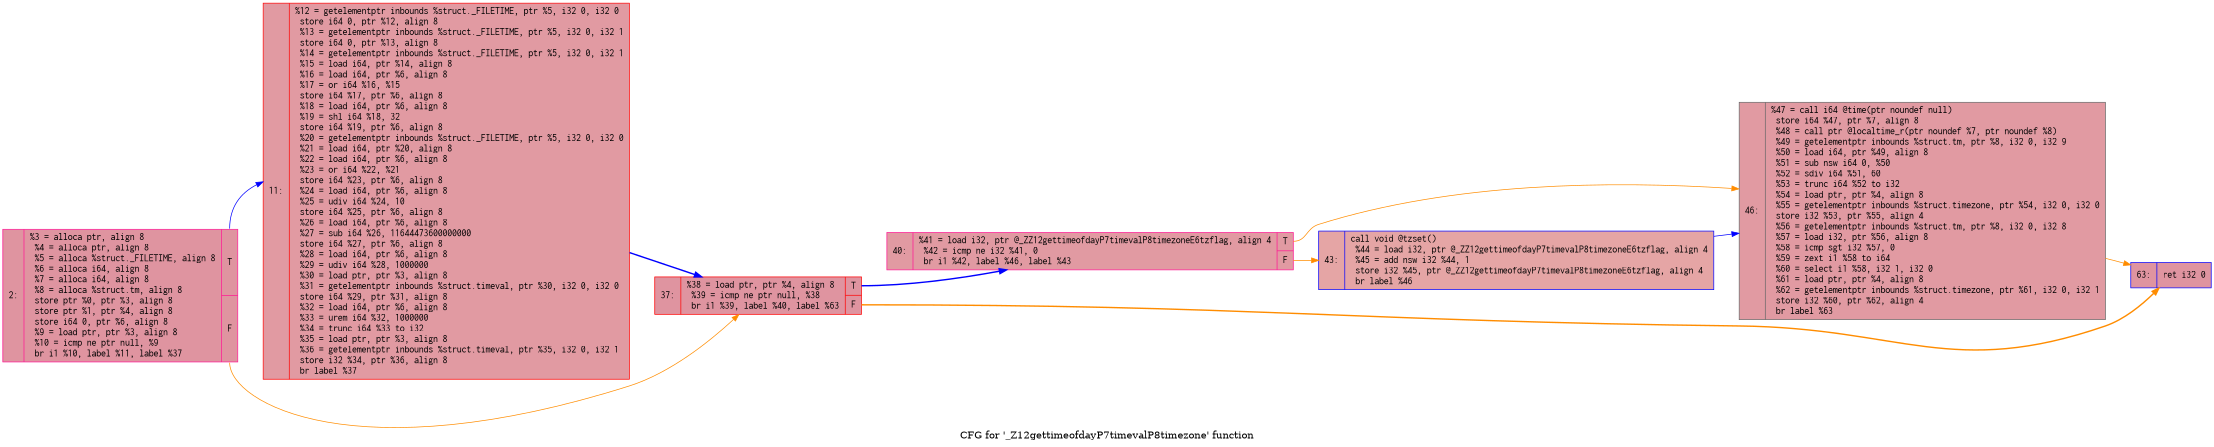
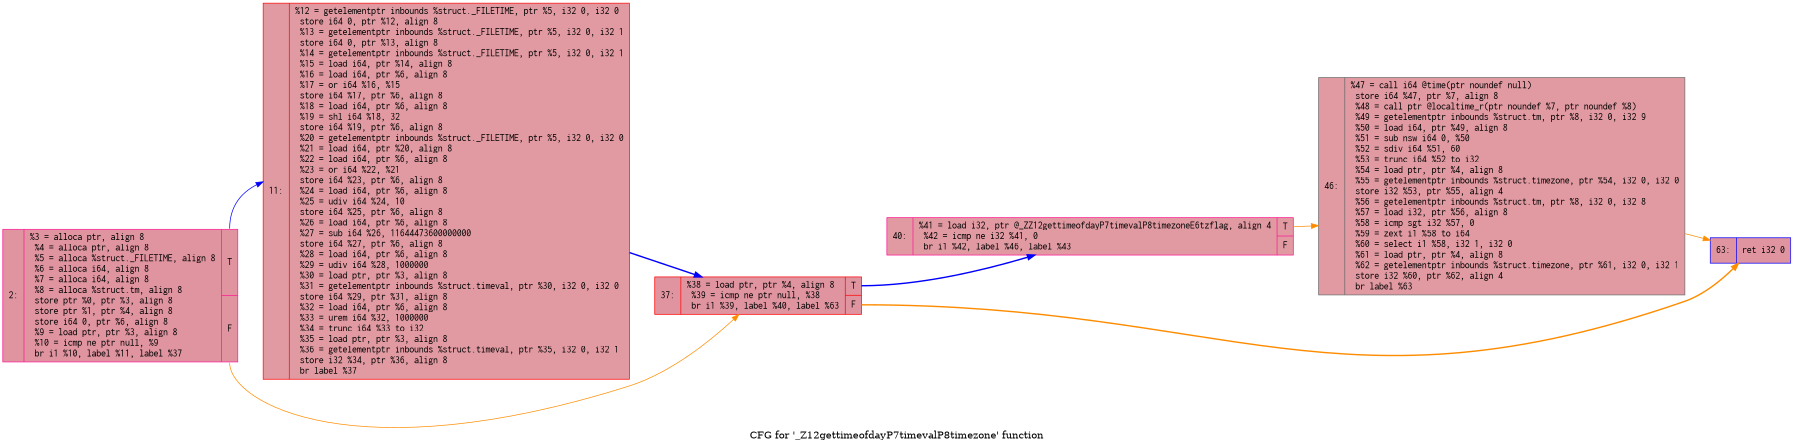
node "43:": removed
